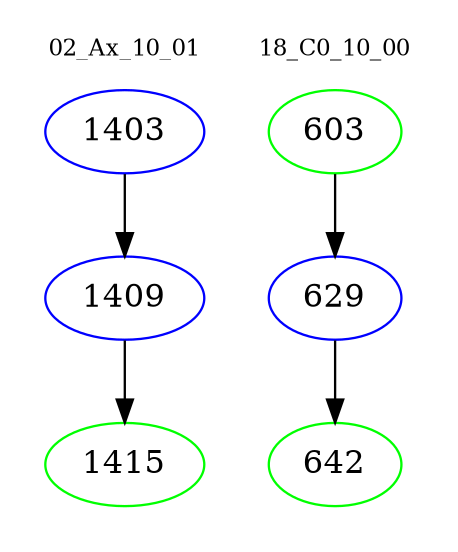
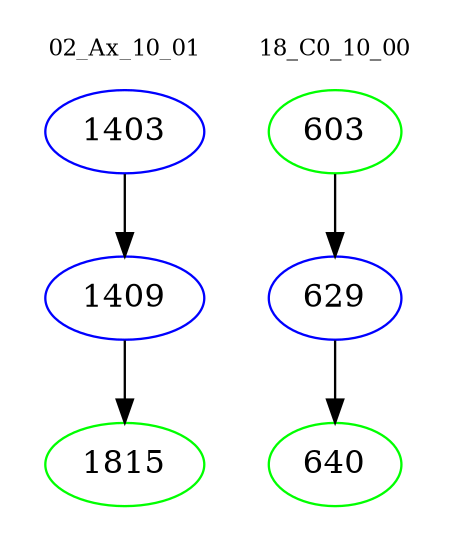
node "1415": label "1415" -> "1815"
node "642": label "642" -> "640"
